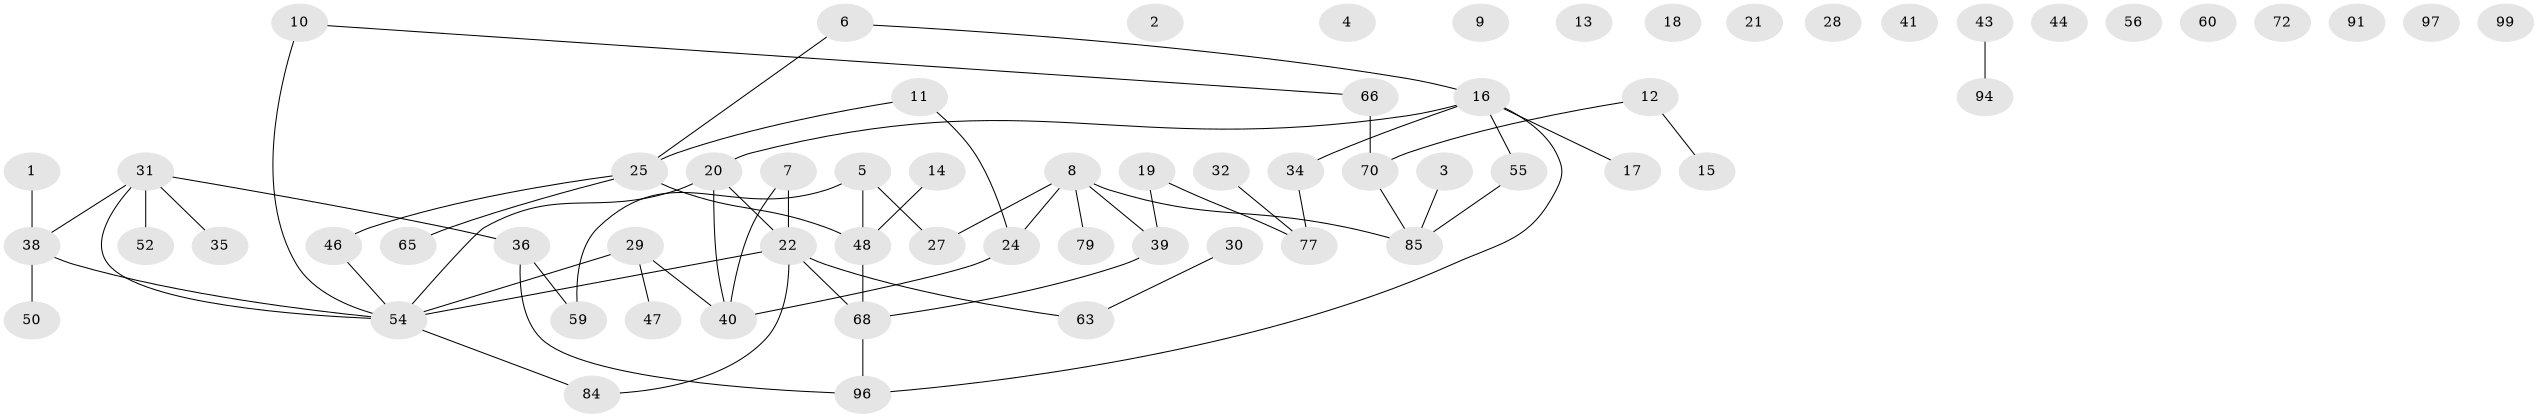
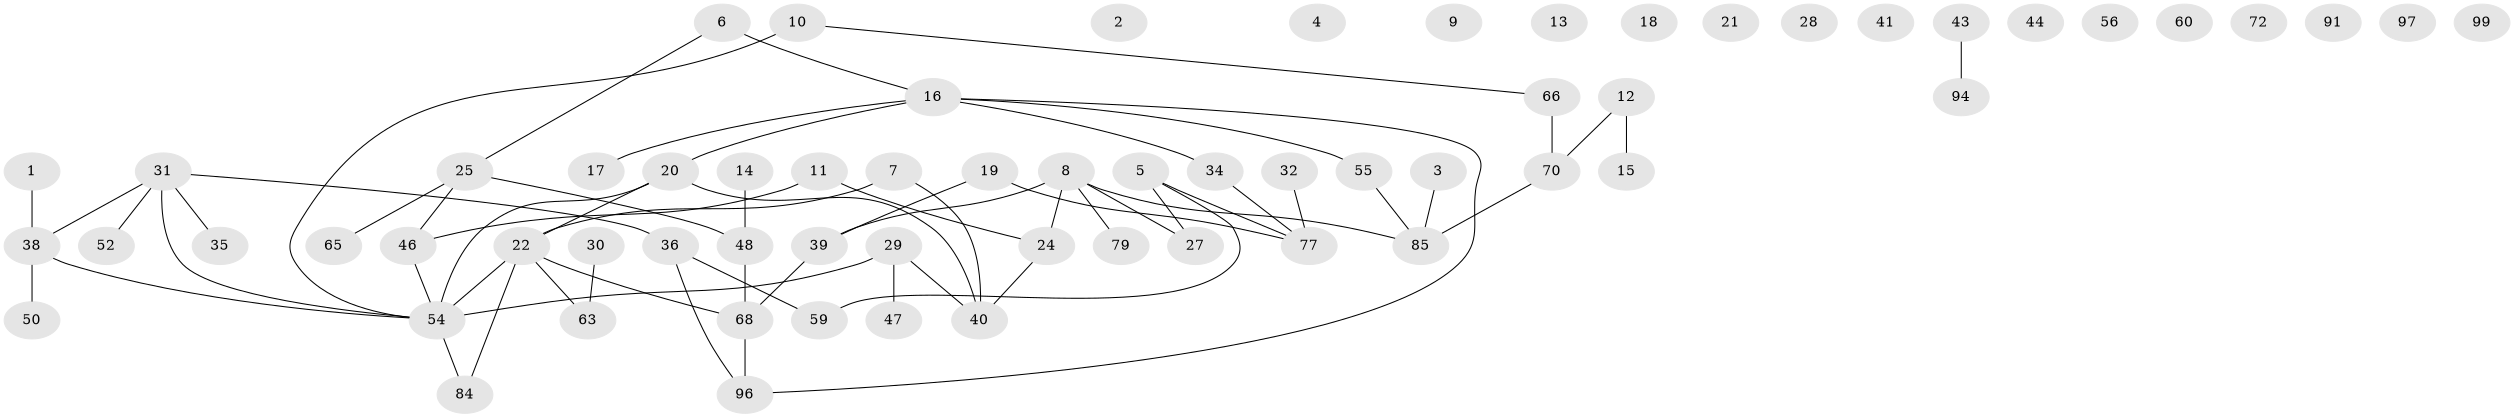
edge "11" -- "25": now "11" -- "46"
edge "5" -- "48": now "5" -- "77"
